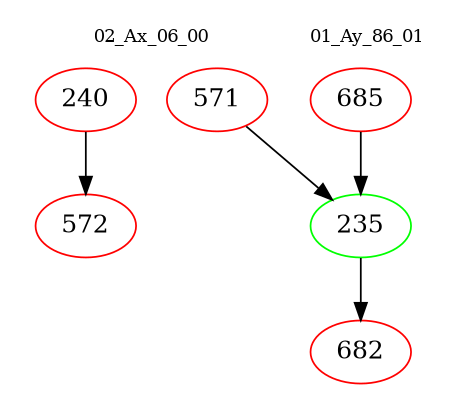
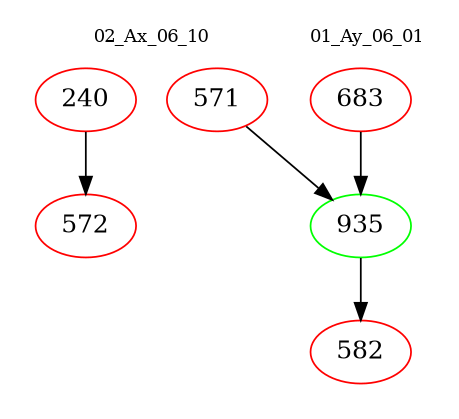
cluster "02_Ax_06_00": label "02_Ax_06_00" -> "02_Ax_06_10"
cluster "01_Ay_86_01": label "01_Ay_86_01" -> "01_Ay_06_01"
node "685": label "685" -> "683"
node "235": label "235" -> "935"
node "682": label "682" -> "582"
